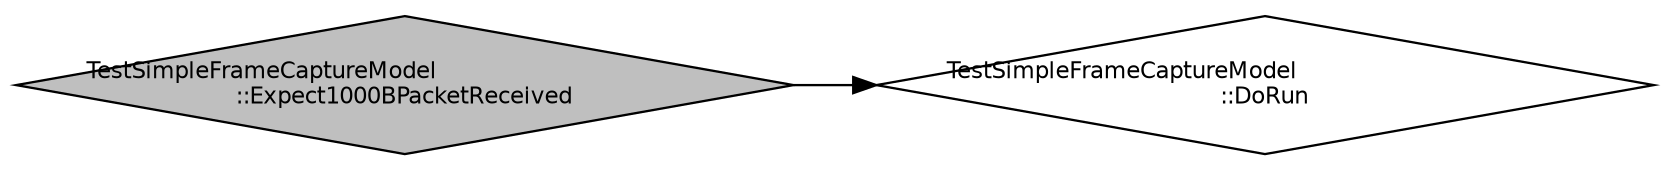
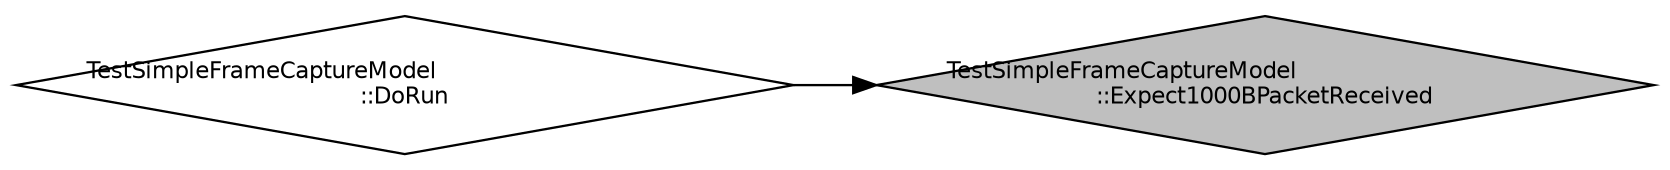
edge "TestSimpleFrameCaptureModel ::Expect1000BPacketReceived" -> "TestSimpleFrameCaptureModel ::DoRun": reversed
